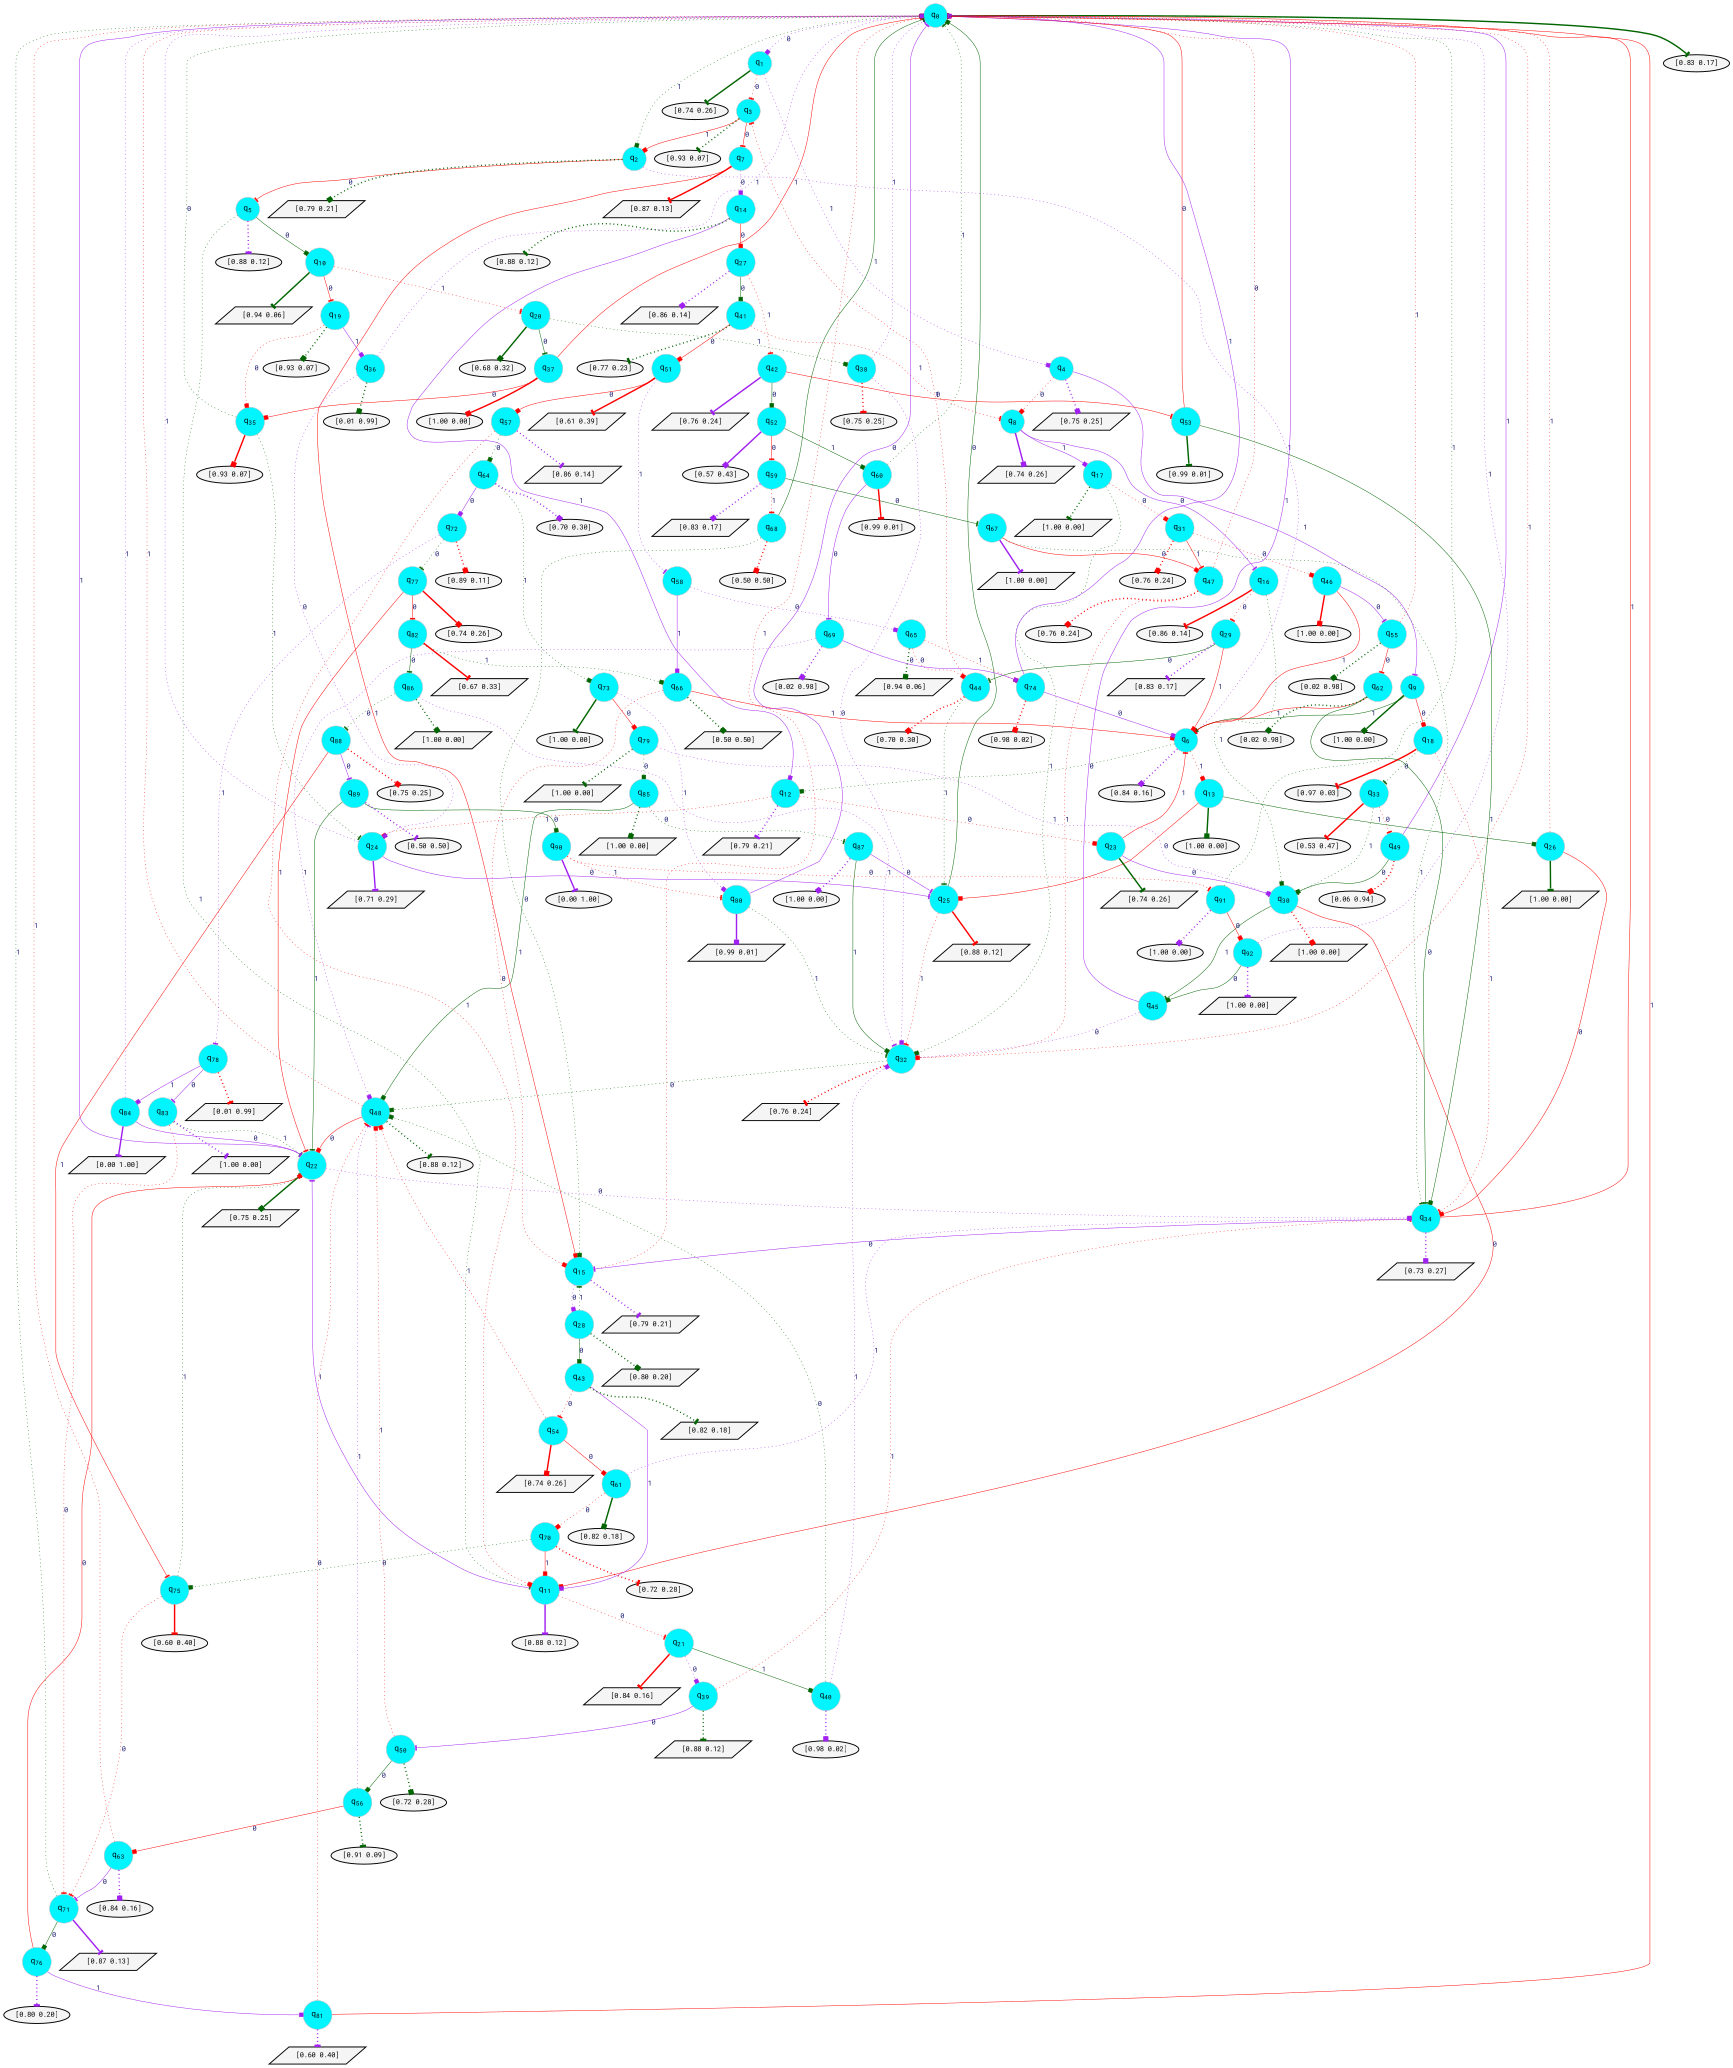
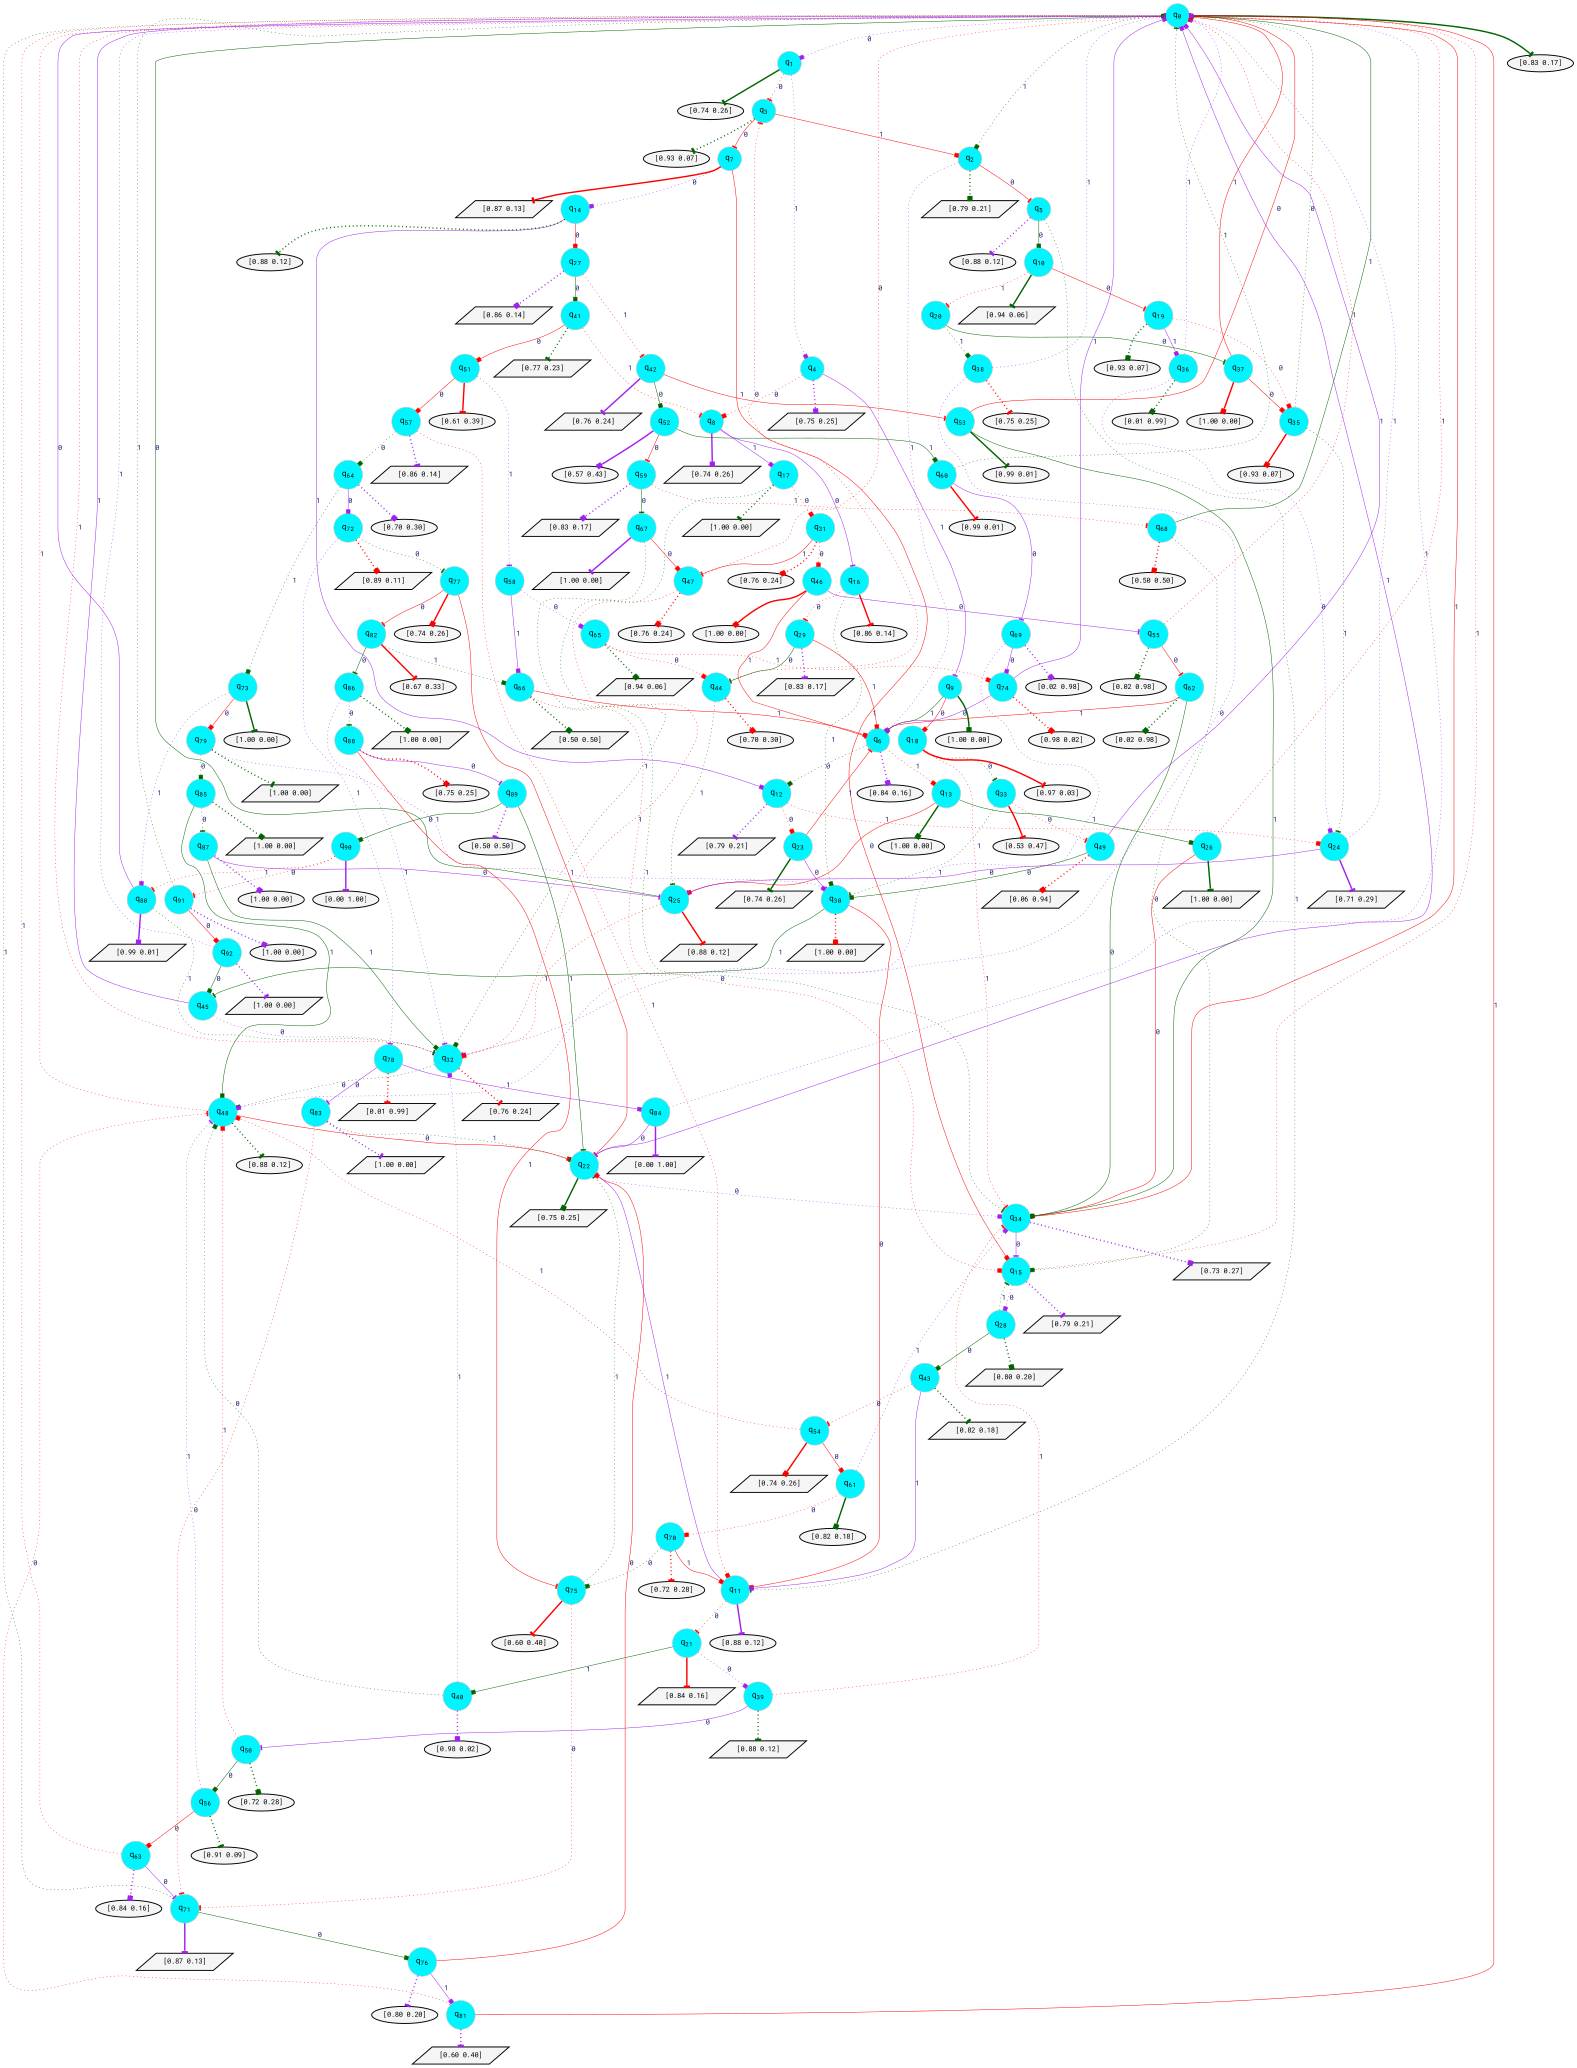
node "[0.68 0.32]": removed
node "[0.77 0.23]": shape ellipse -> parallelogram
node "[0.61 0.39]": shape parallelogram -> ellipse
node "[0.89 0.11]": shape ellipse -> parallelogram
node "[0.67 0.33]": shape parallelogram -> ellipse
node "[0.06 0.94]": shape ellipse -> parallelogram
